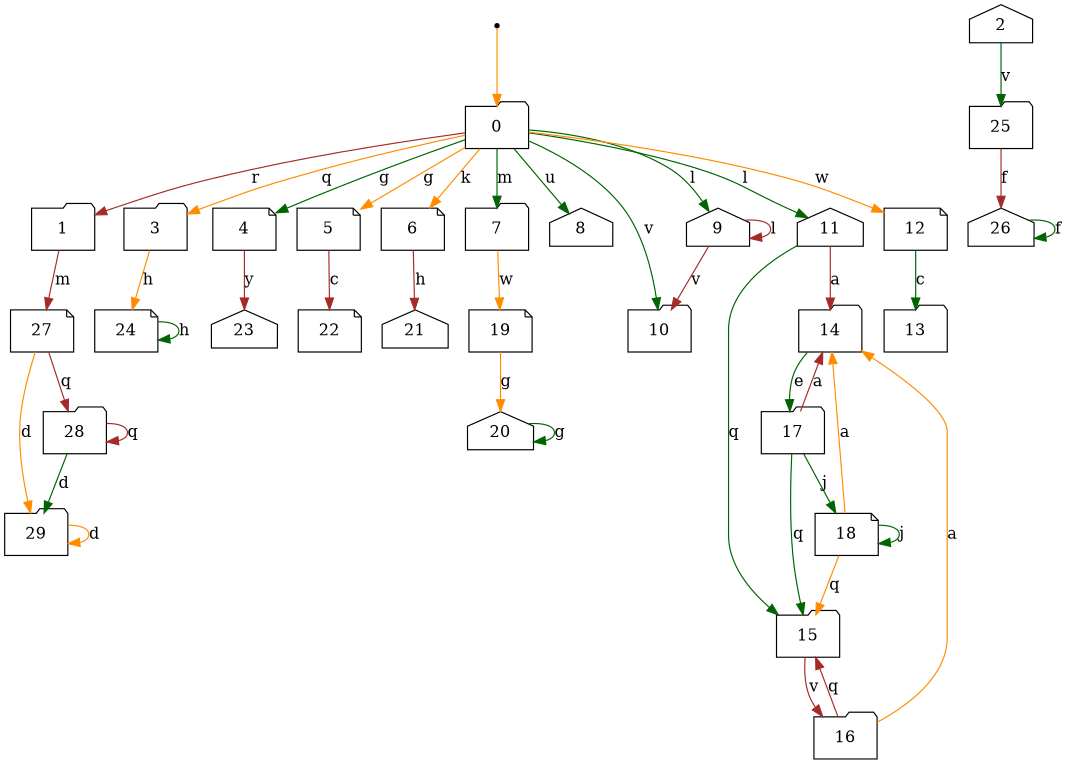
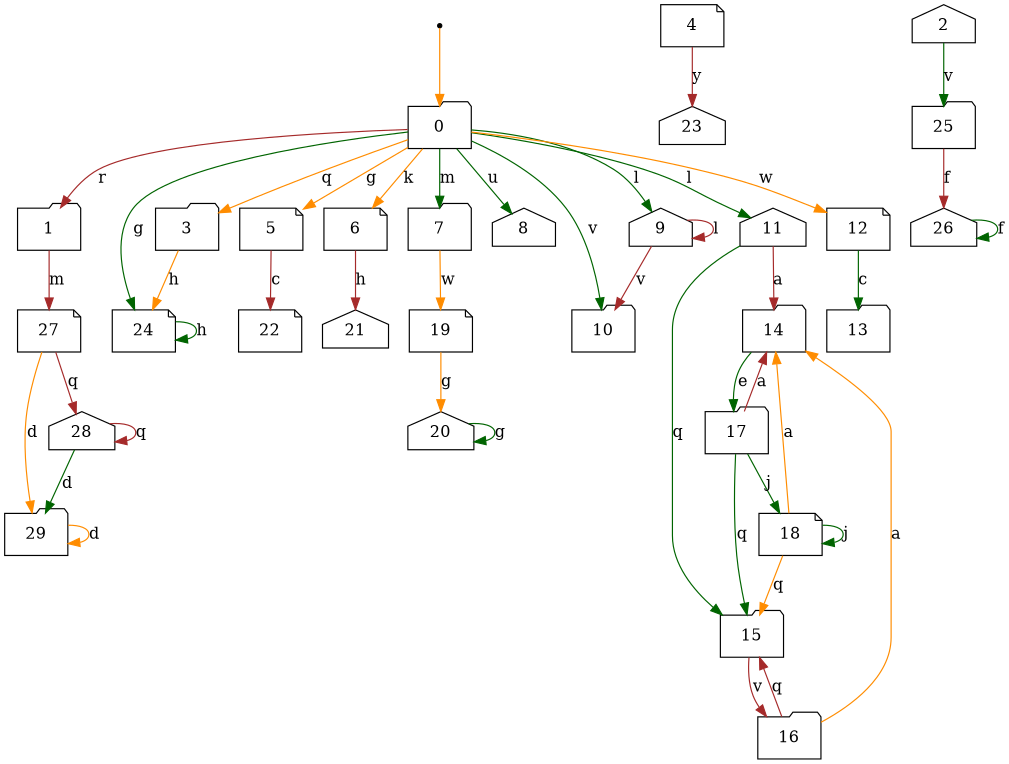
edge "0" -> "4": now "0" -> "24"
node "28": shape folder -> house
